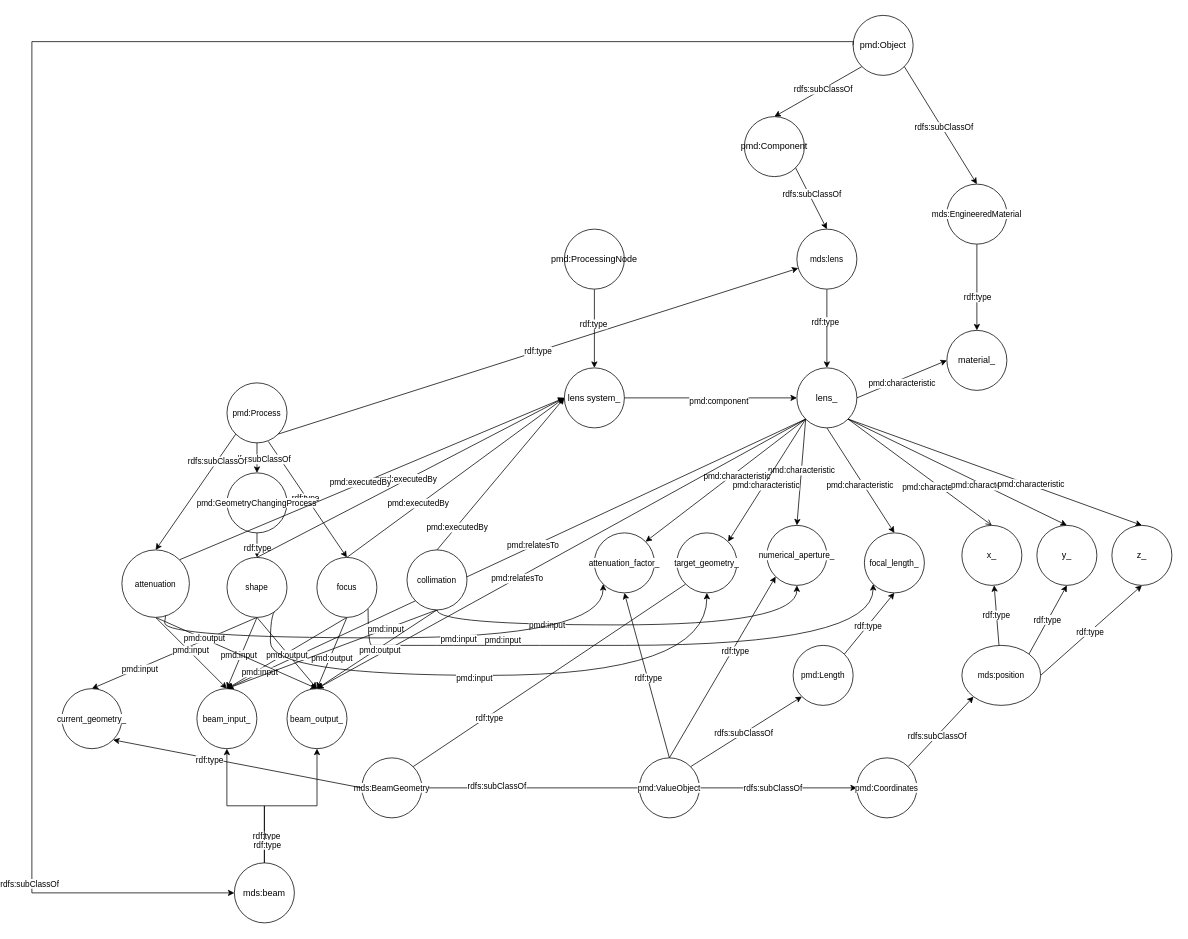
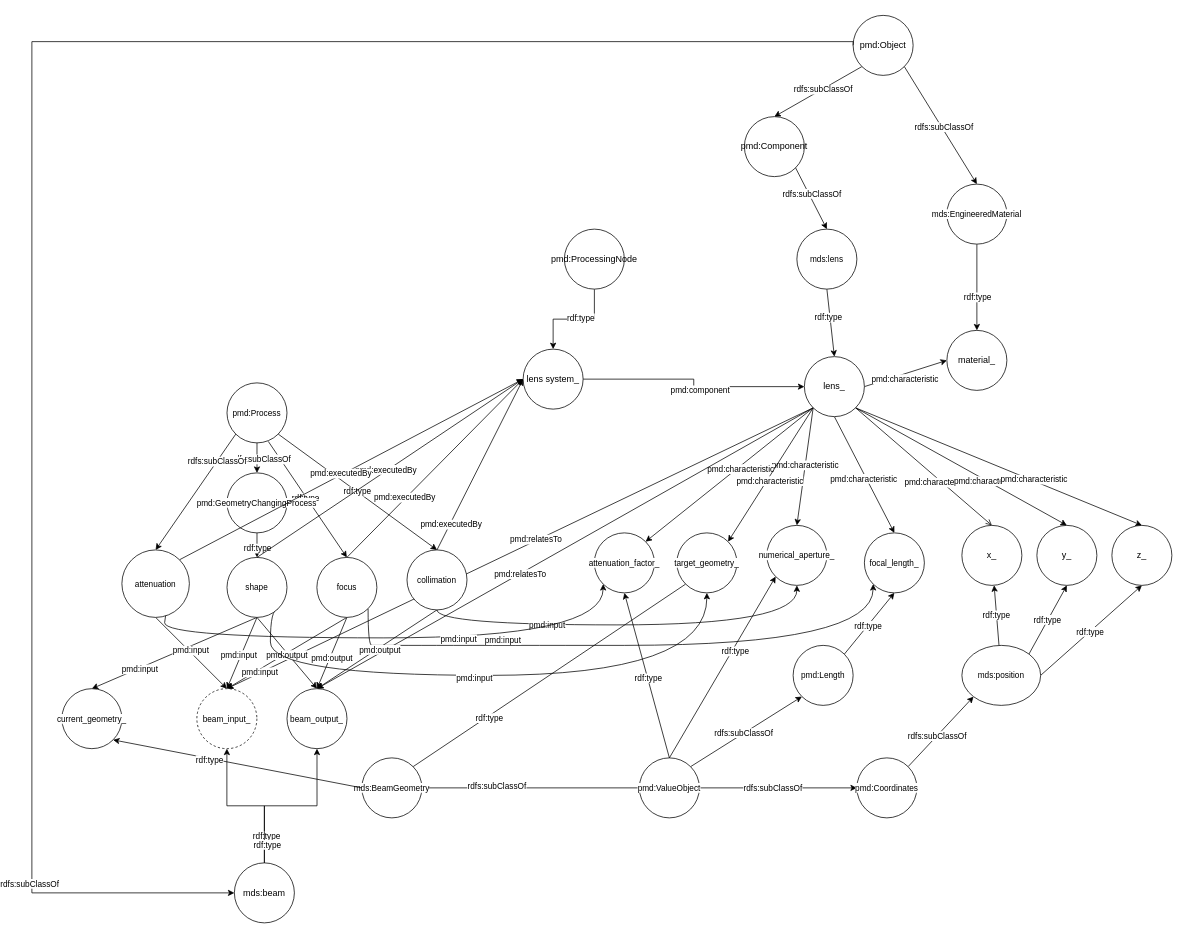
edge "pmd:Process" -> "mds:lens": now "pmd:Process" -> "collimation"
node "lens system_": moved (594, 398) -> (553, 379)
node "lens_": moved (827, 398) -> (834, 387)
edge "attenuation" -> "beam_output_": removed, label "pmd:output"
edge "collimation" -> "beam_input_": removed, label "pmd:input"
node "beam_input_": style solid -> dashed
